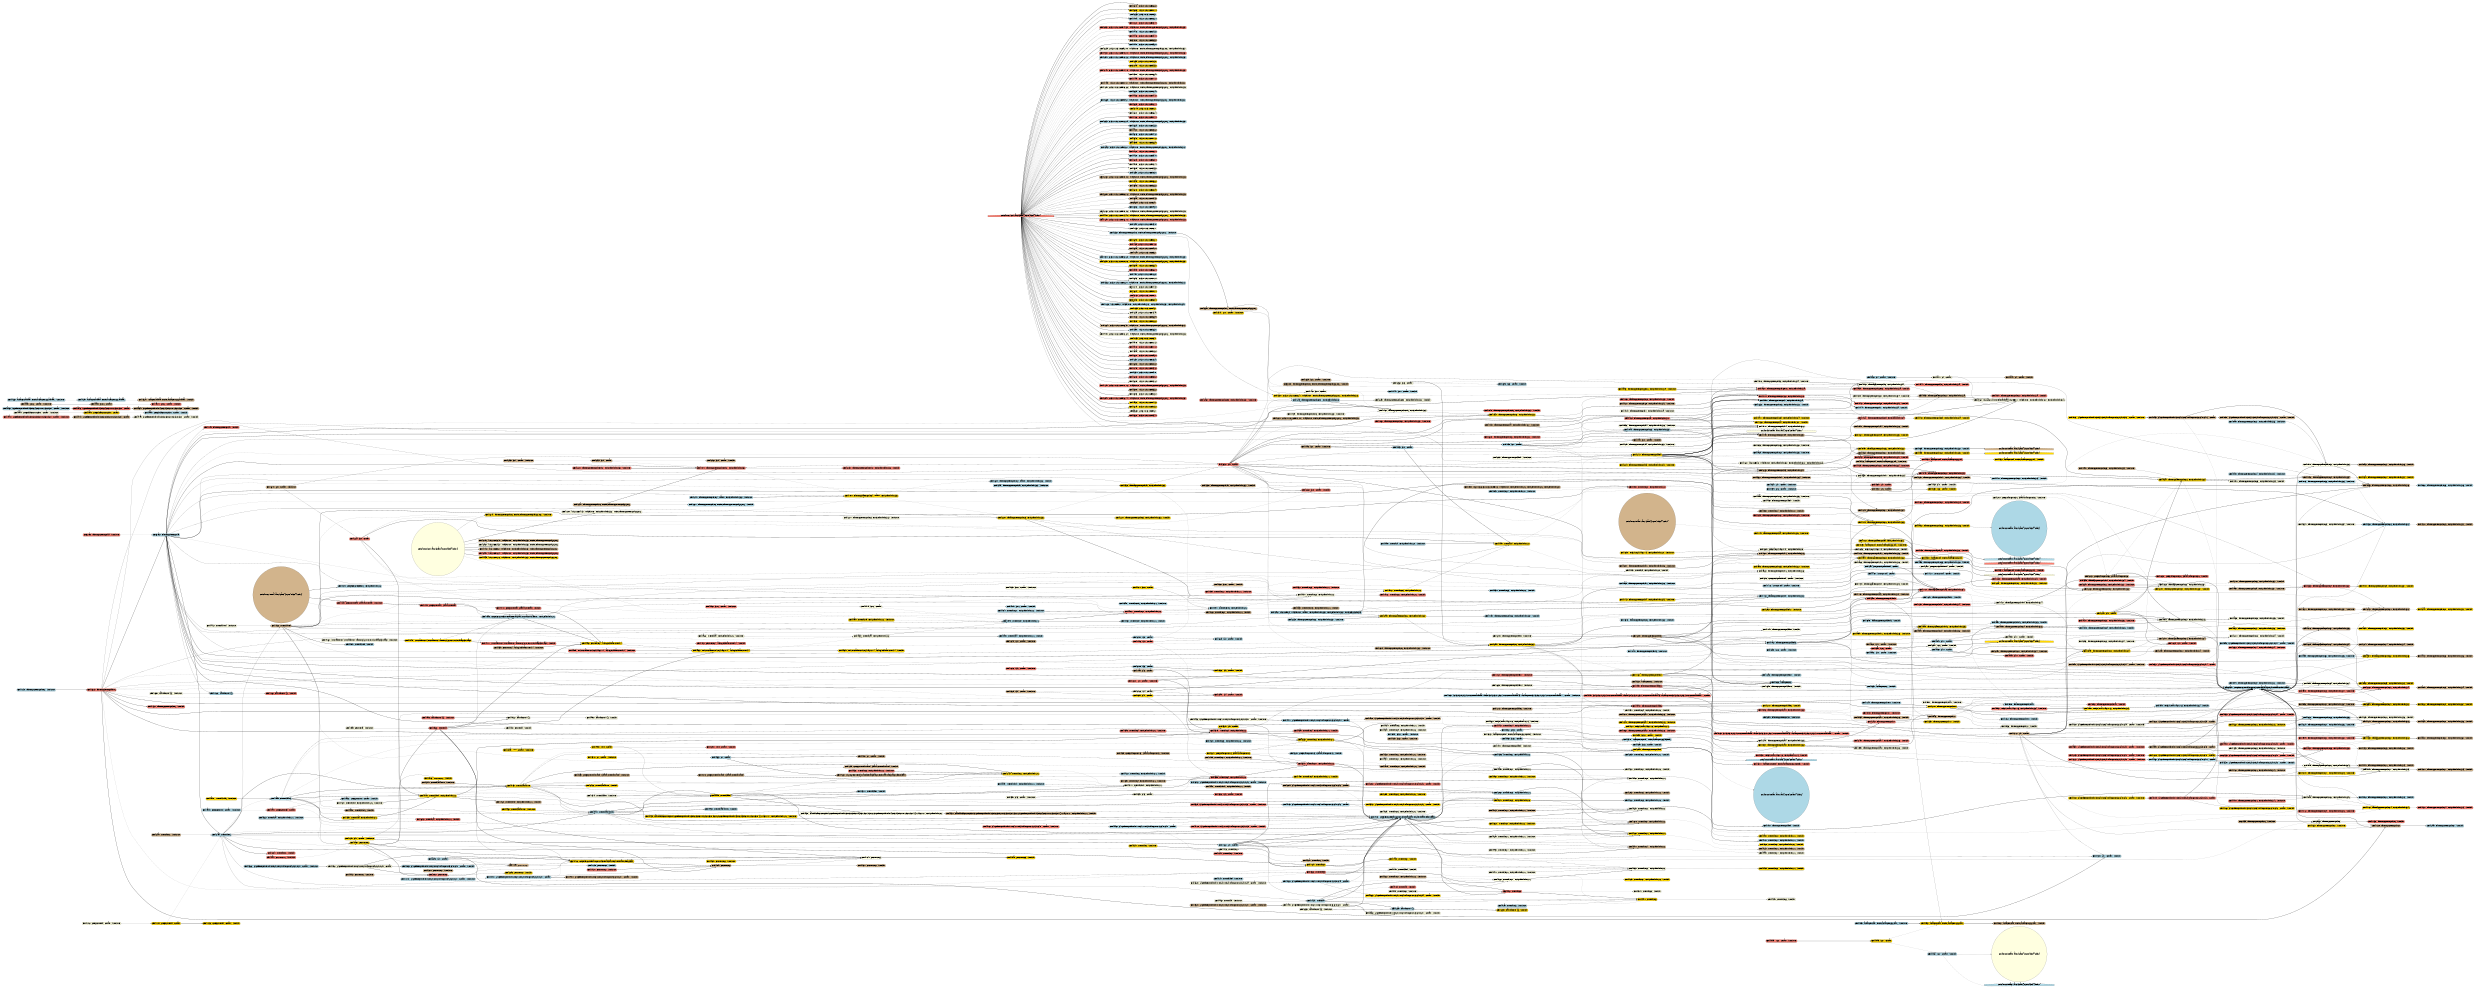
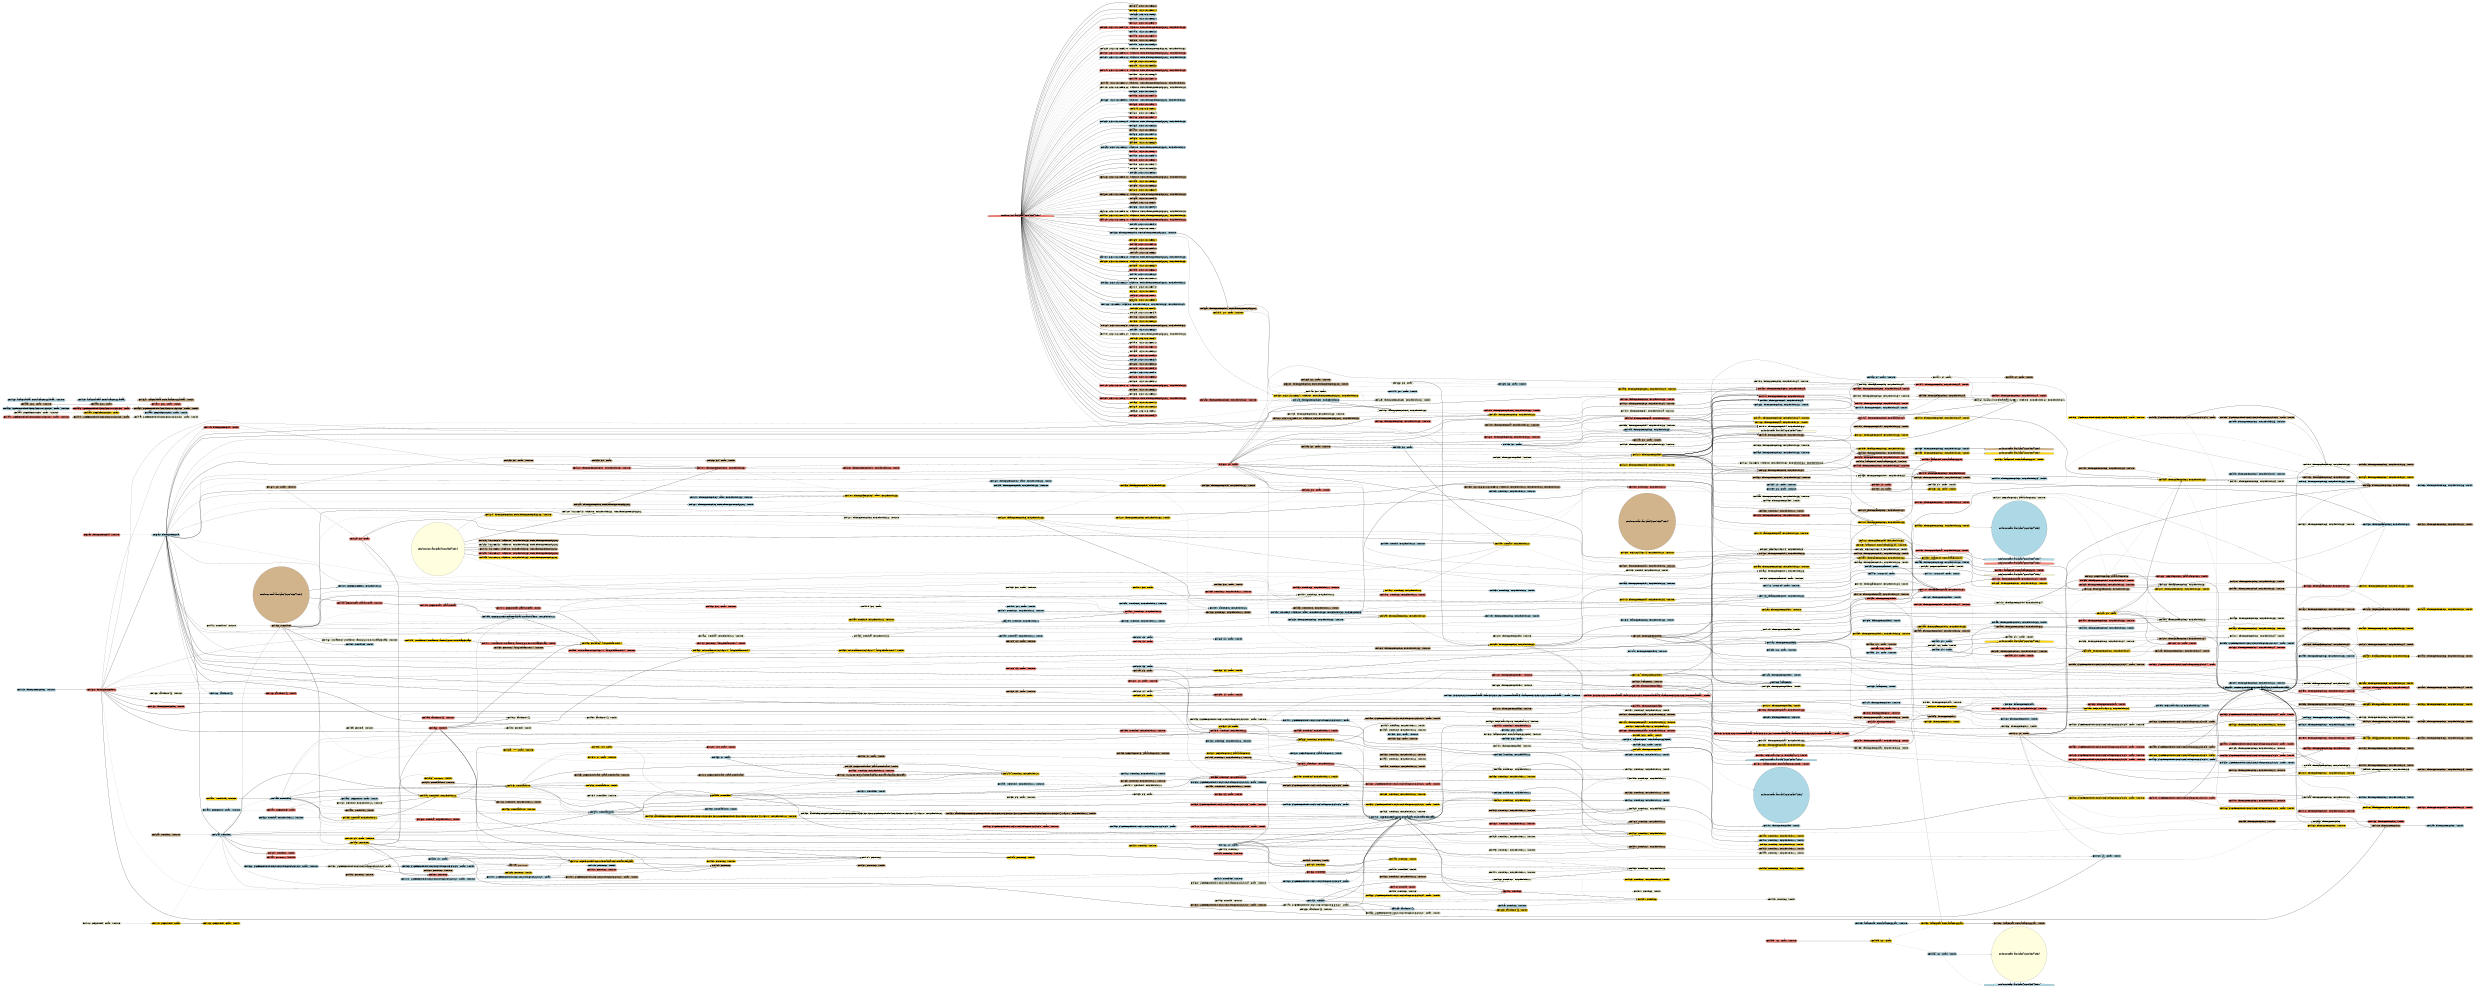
node "CE0x416e810": fillcolor gold -> salmon
